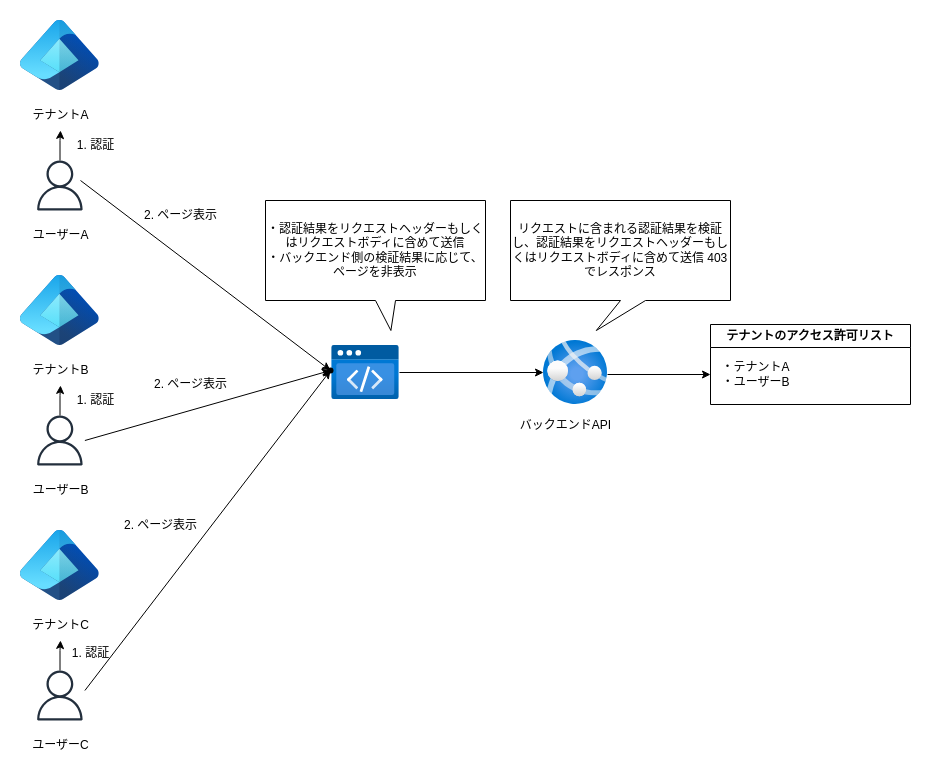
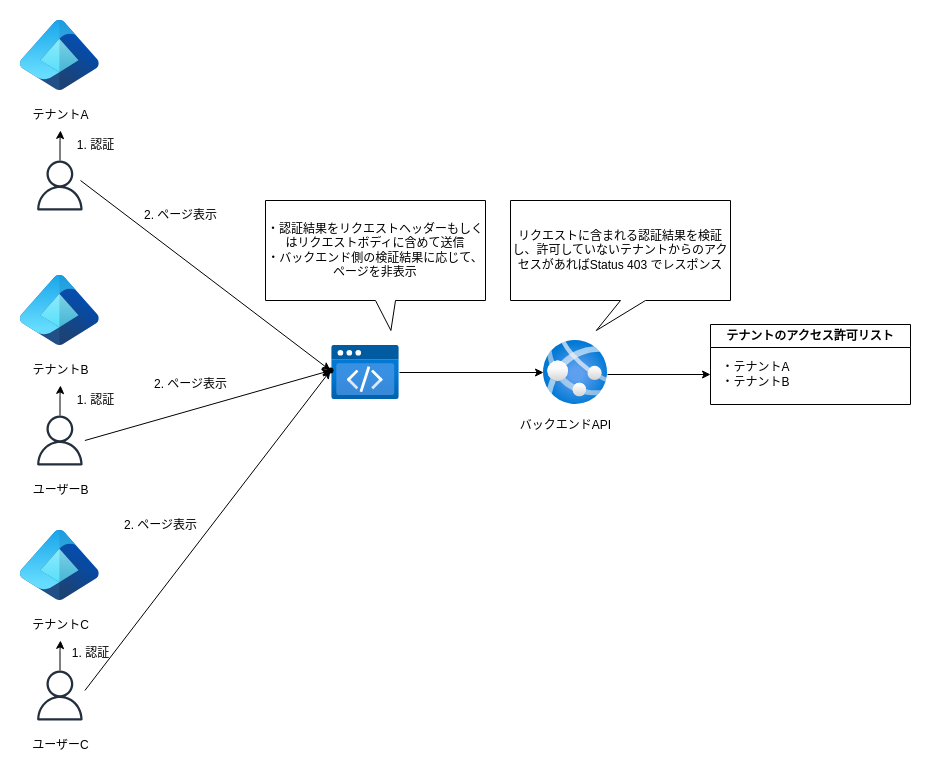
node "ユーザーA": removed
node "リクエストに含まれる認証結果を検証し、認証結果をリクエストヘッダーもしくはリクエストボディに含めて送信 403 でレスポンス": label "リクエストに含まれる認証結果を検証し、認証結果をリクエストヘッダーもしくはリクエストボディに含めて送信 403 でレスポンス" -> "リクエストに含まれる認証結果を検証し、許可していないテナントからのアクセスがあればStatus 403 でレスポンス"
node "・テナントA ・ユーザーB": label "・テナントA ・ユーザーB" -> "・テナントA ・テナントB"
